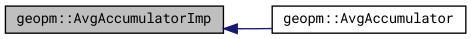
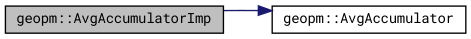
edge "geopm::AvgAccumulator" -> "geopm::AvgAccumulatorImp": reversed
